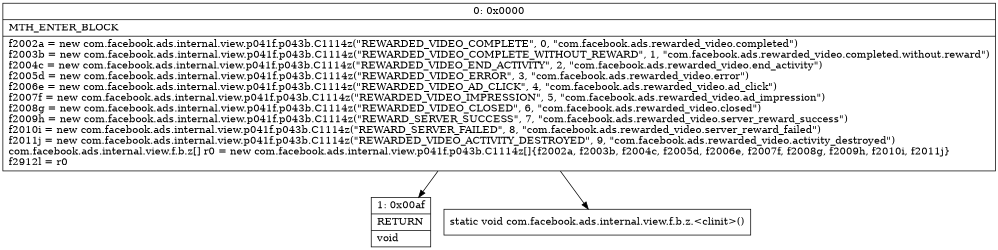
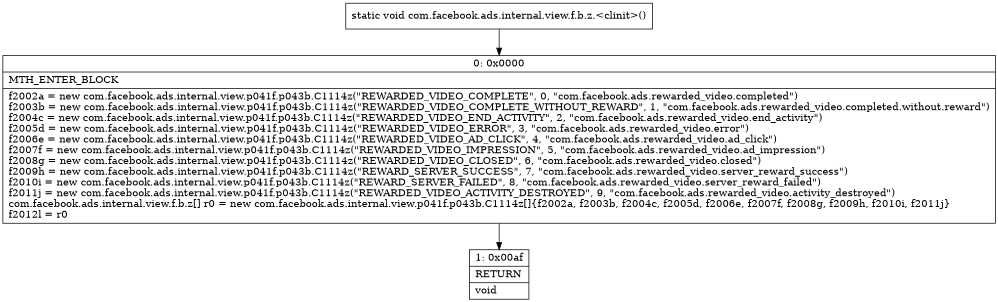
node "0: 0x0000": text "f2912l = r0" -> "f2012l = r0"
edge "0: 0x0000" -> "static void com.facebook.ads.internal.view.f.b.z.<clinit>()": reversed
